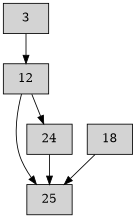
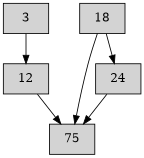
edge "12" -> "24": now "18" -> "24"
node "25": label "25" -> "75"
